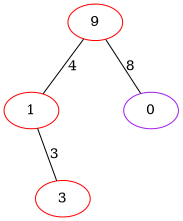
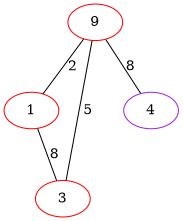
edge "9" -- "1": label "4" -> "2"
edge "9" -- "3": added, label "5"
node "0": label "0" -> "4"
edge "1" -- "3": label "3" -> "8"
